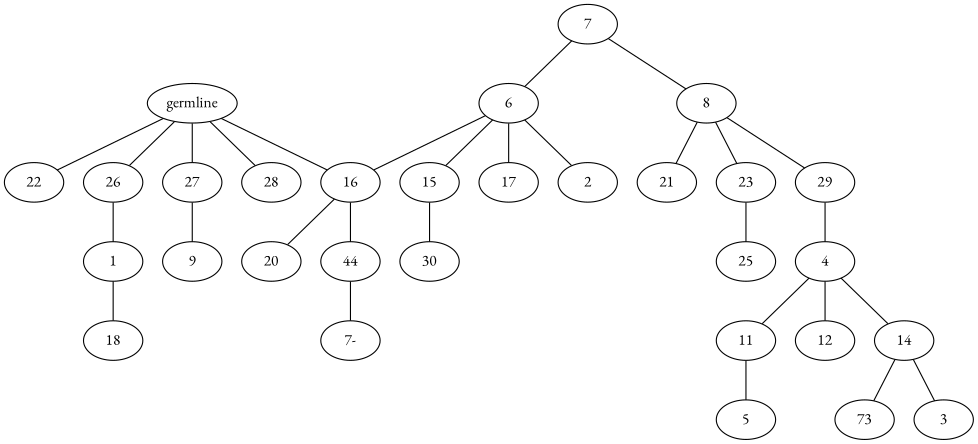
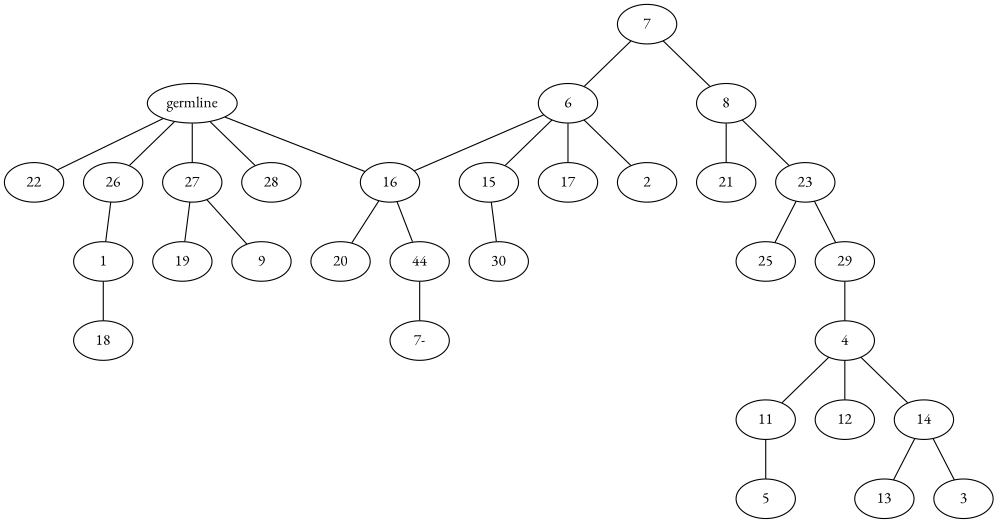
edge "8" -- "29": now "23" -- "29"
node "19": added
node "73": label "73" -> "13"
